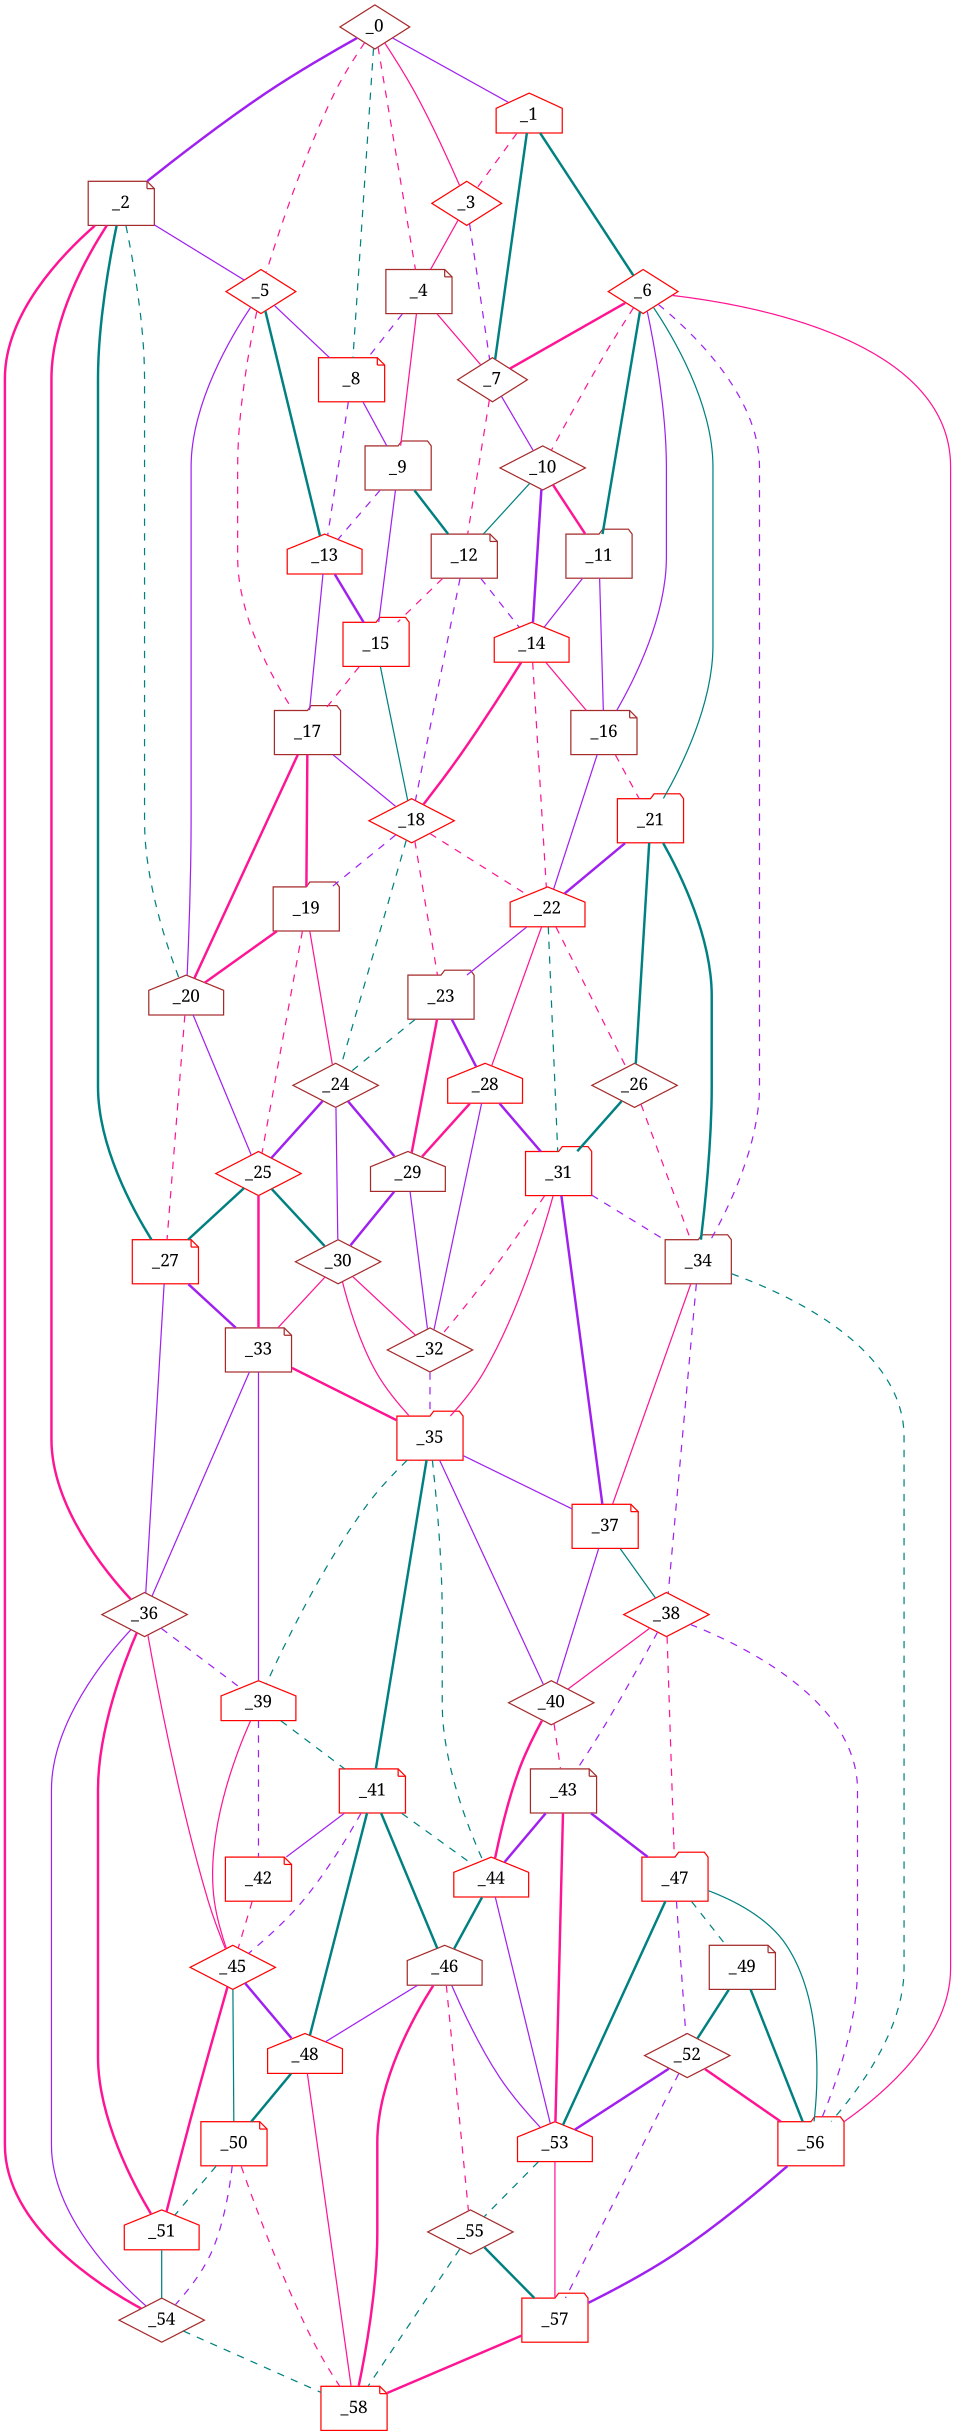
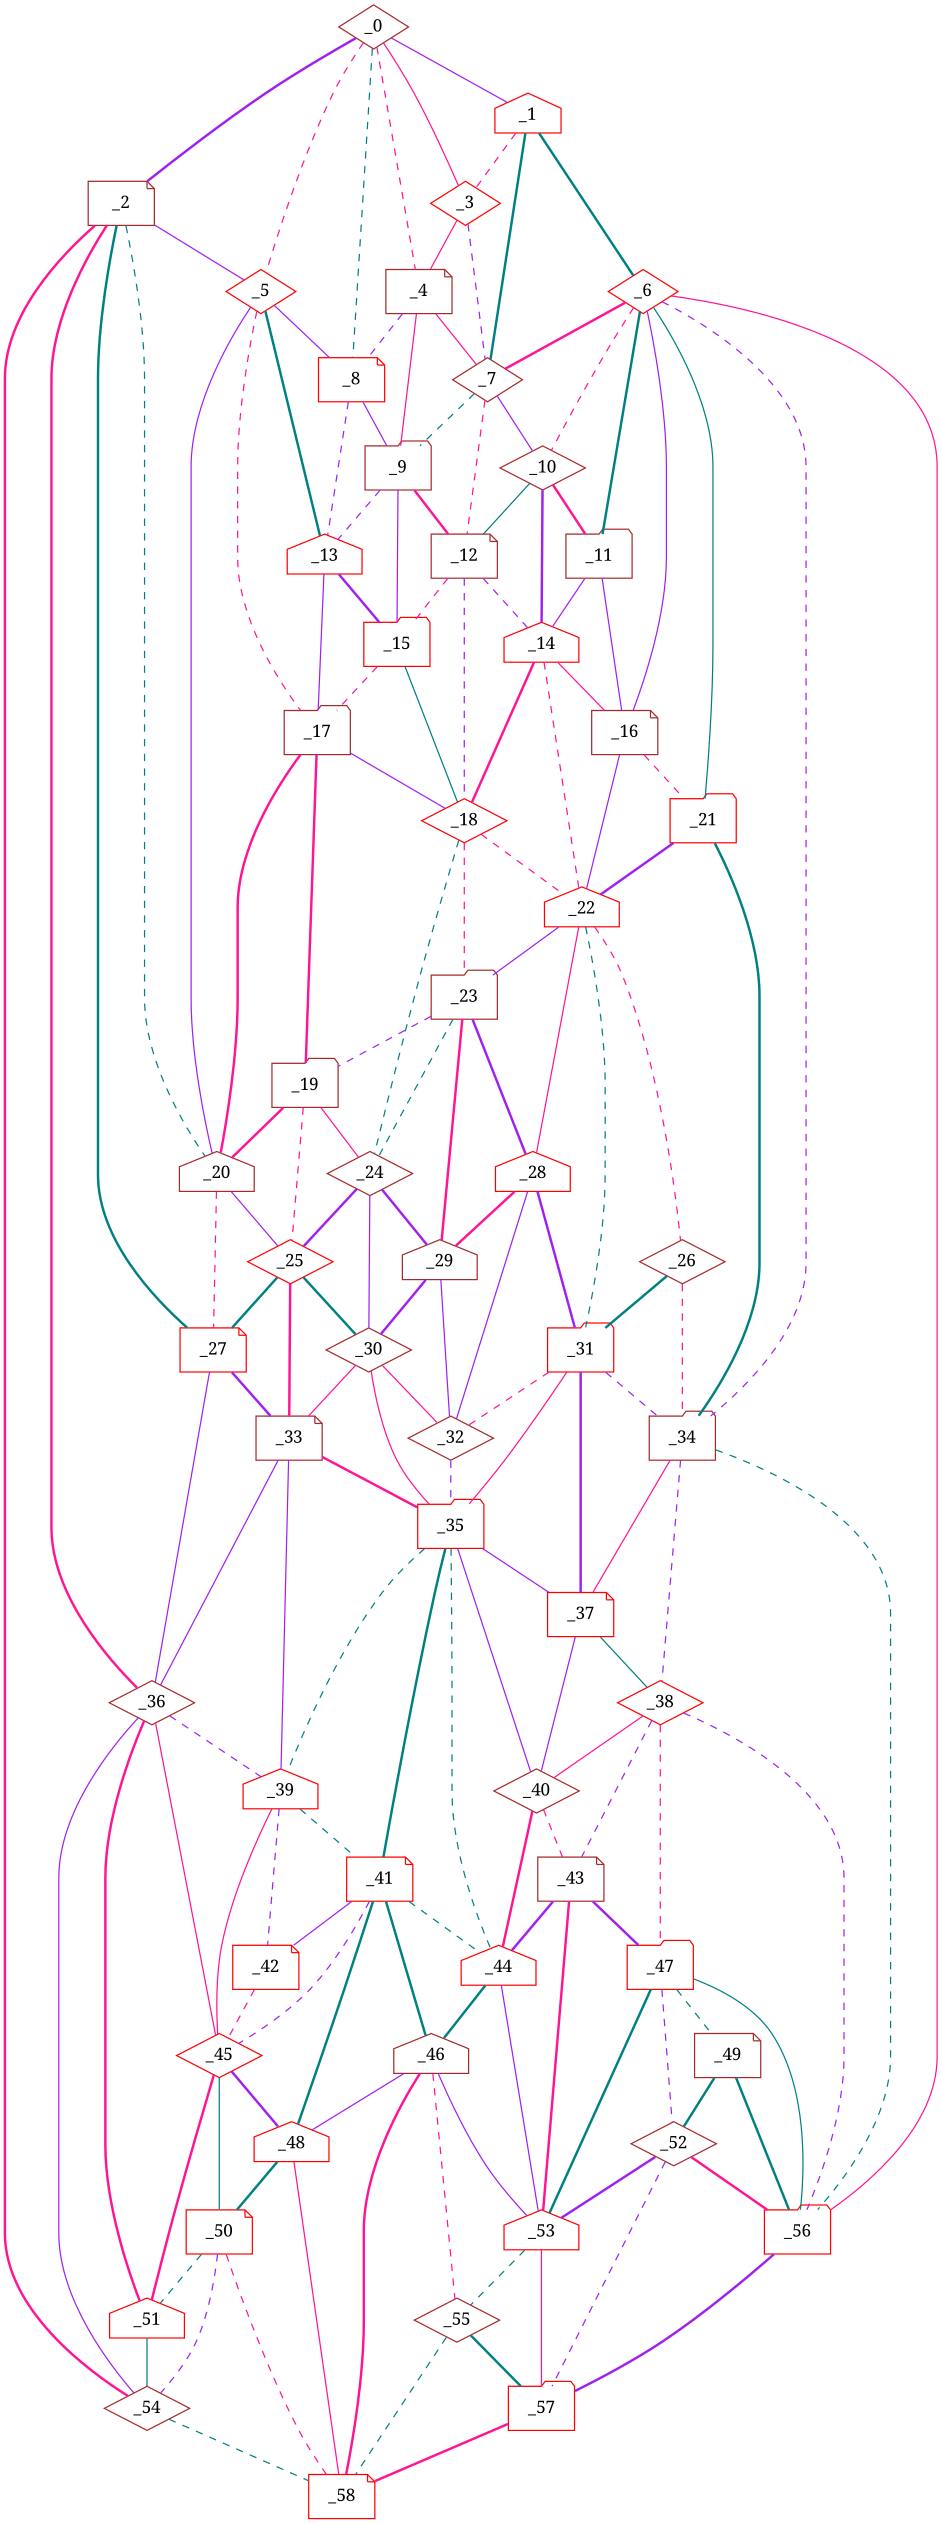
edge "_7" -- "_9": added
edge "_9" -- "_12": color teal -> deeppink
edge "_18" -- "_19": now "_23" -- "_19"
edge "_21" -- "_26": removed
